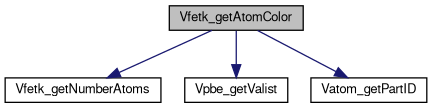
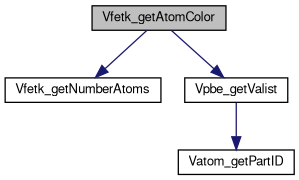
edge "Vfetk_getAtomColor" -> "Vatom_getPartID": now "Vpbe_getValist" -> "Vatom_getPartID"
